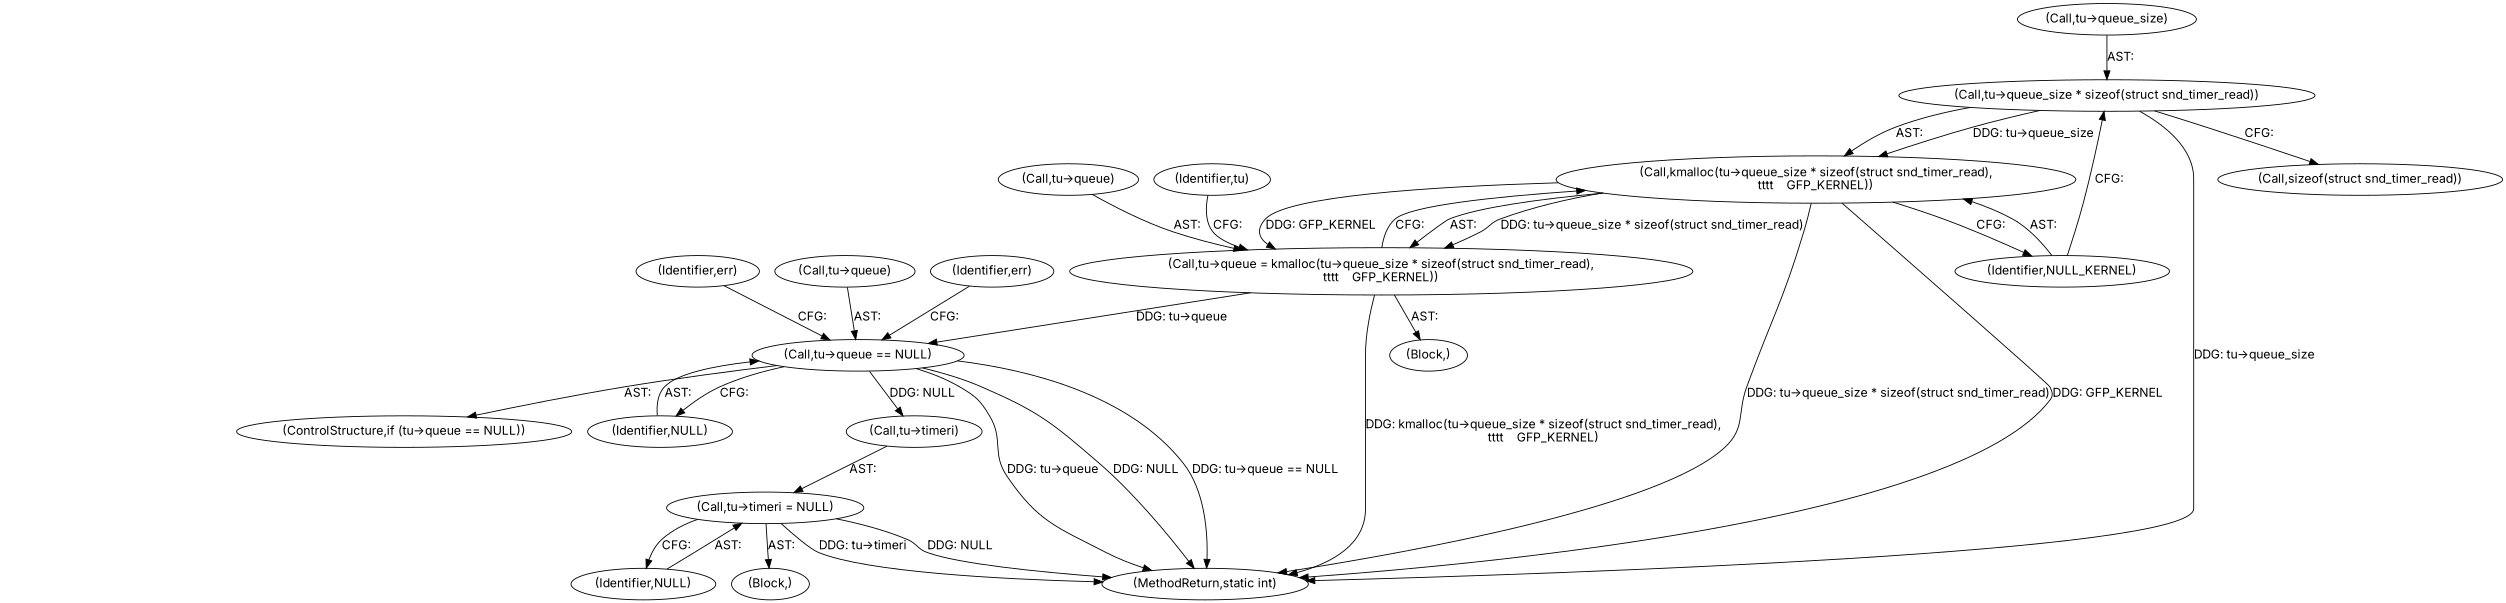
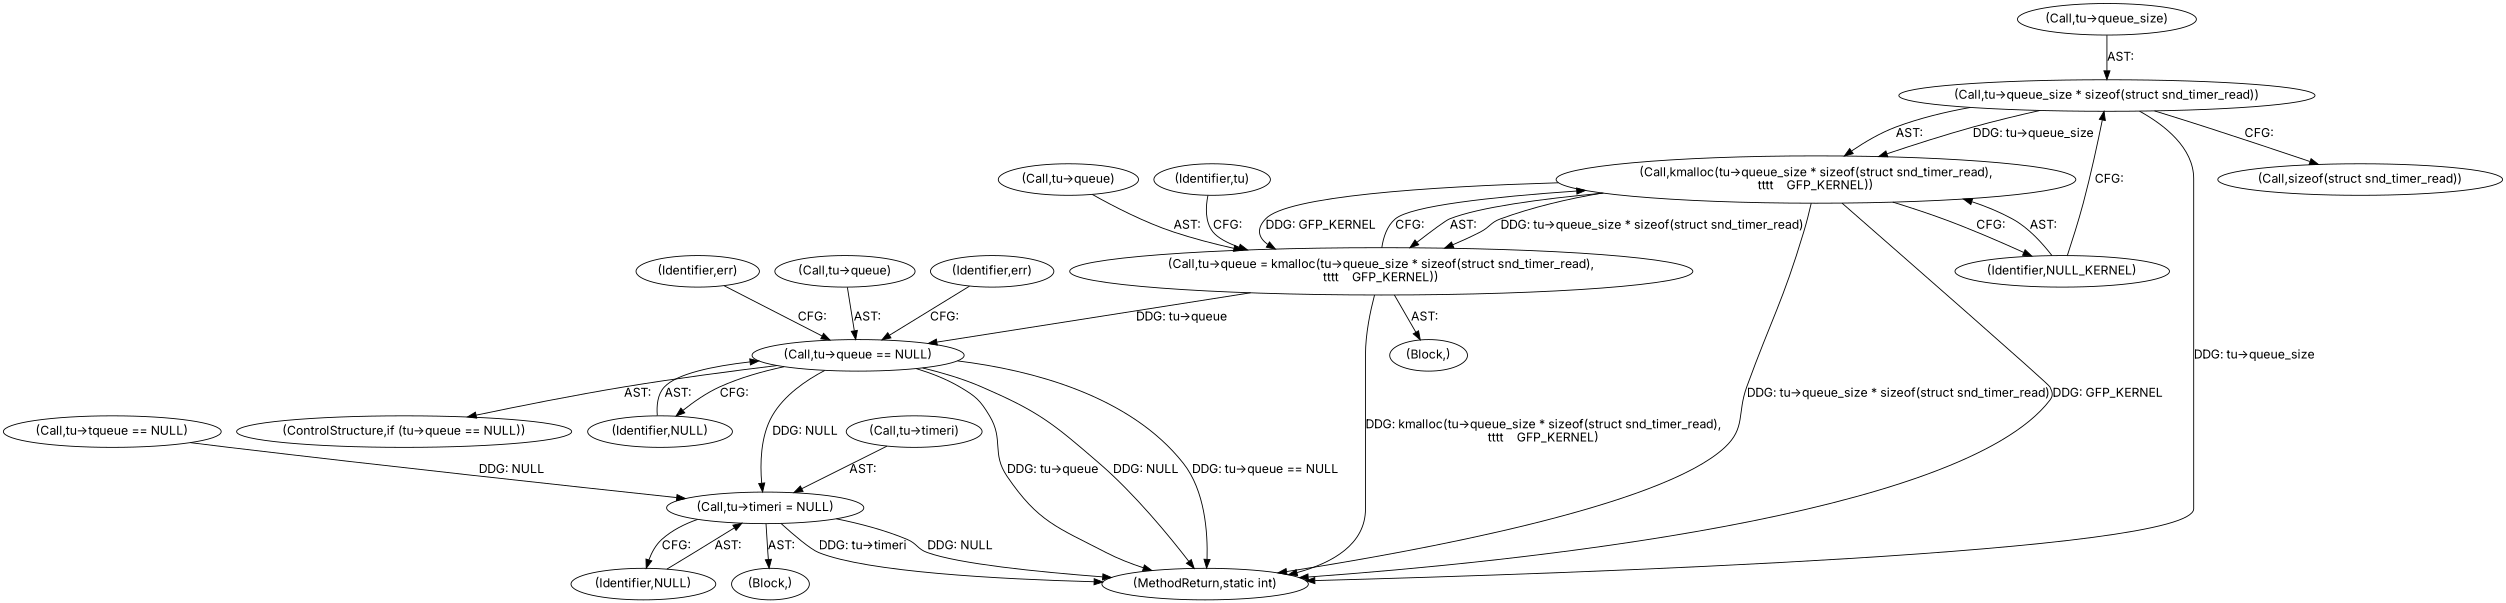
edge "(Call,tu->queue == NULL)" -> "(Call,tu->timeri)": now "(Call,tu->queue == NULL)" -> "(Call,tu->timeri = NULL)"
node "(Call,tu->tqueue == NULL)": added
